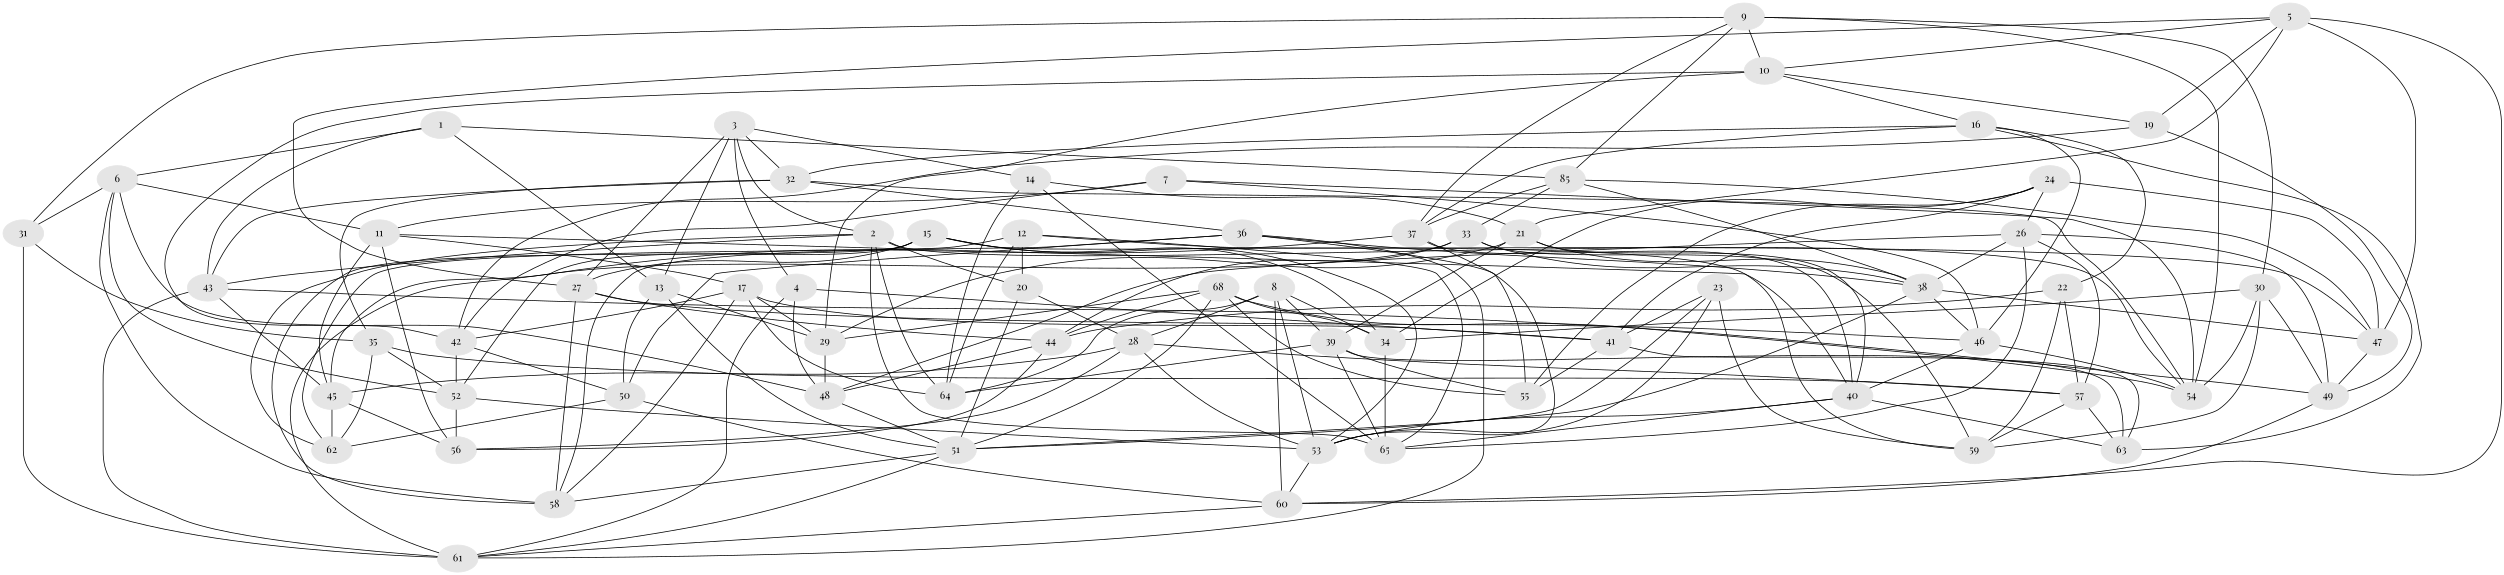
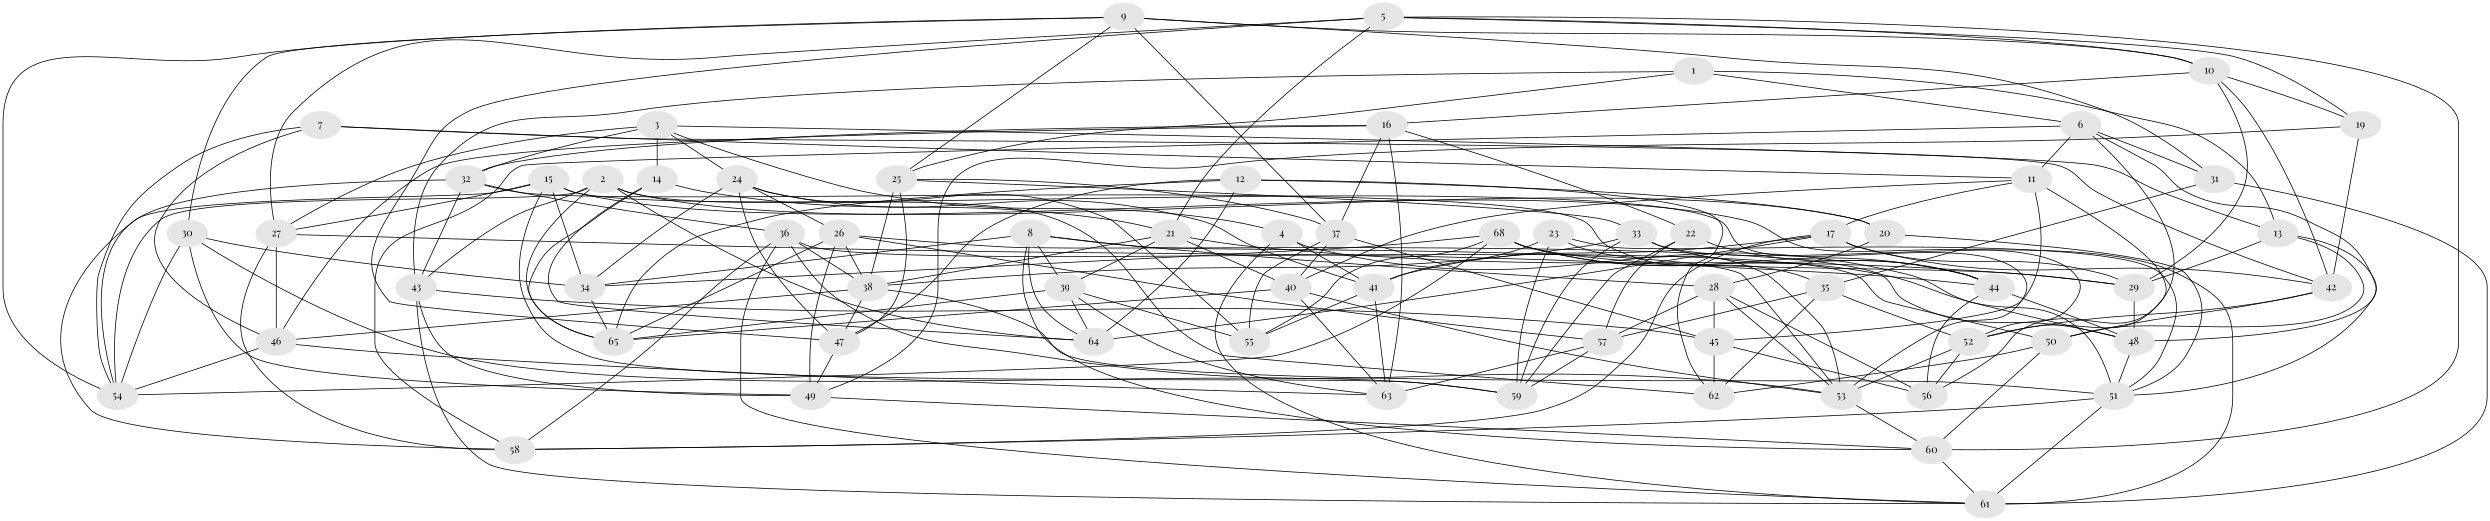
node "85": label "85" -> "25"
edge "3" -- "2": now "3" -- "24"
edge "46" -- "40": now "46" -- "63"
